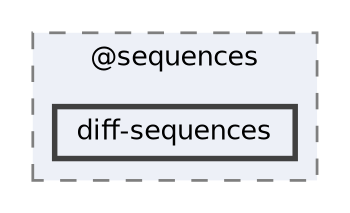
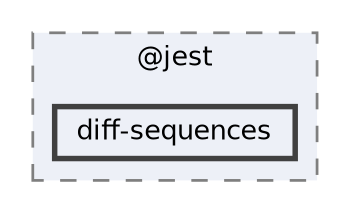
cluster "@sequences": label "@sequences" -> "@jest"
